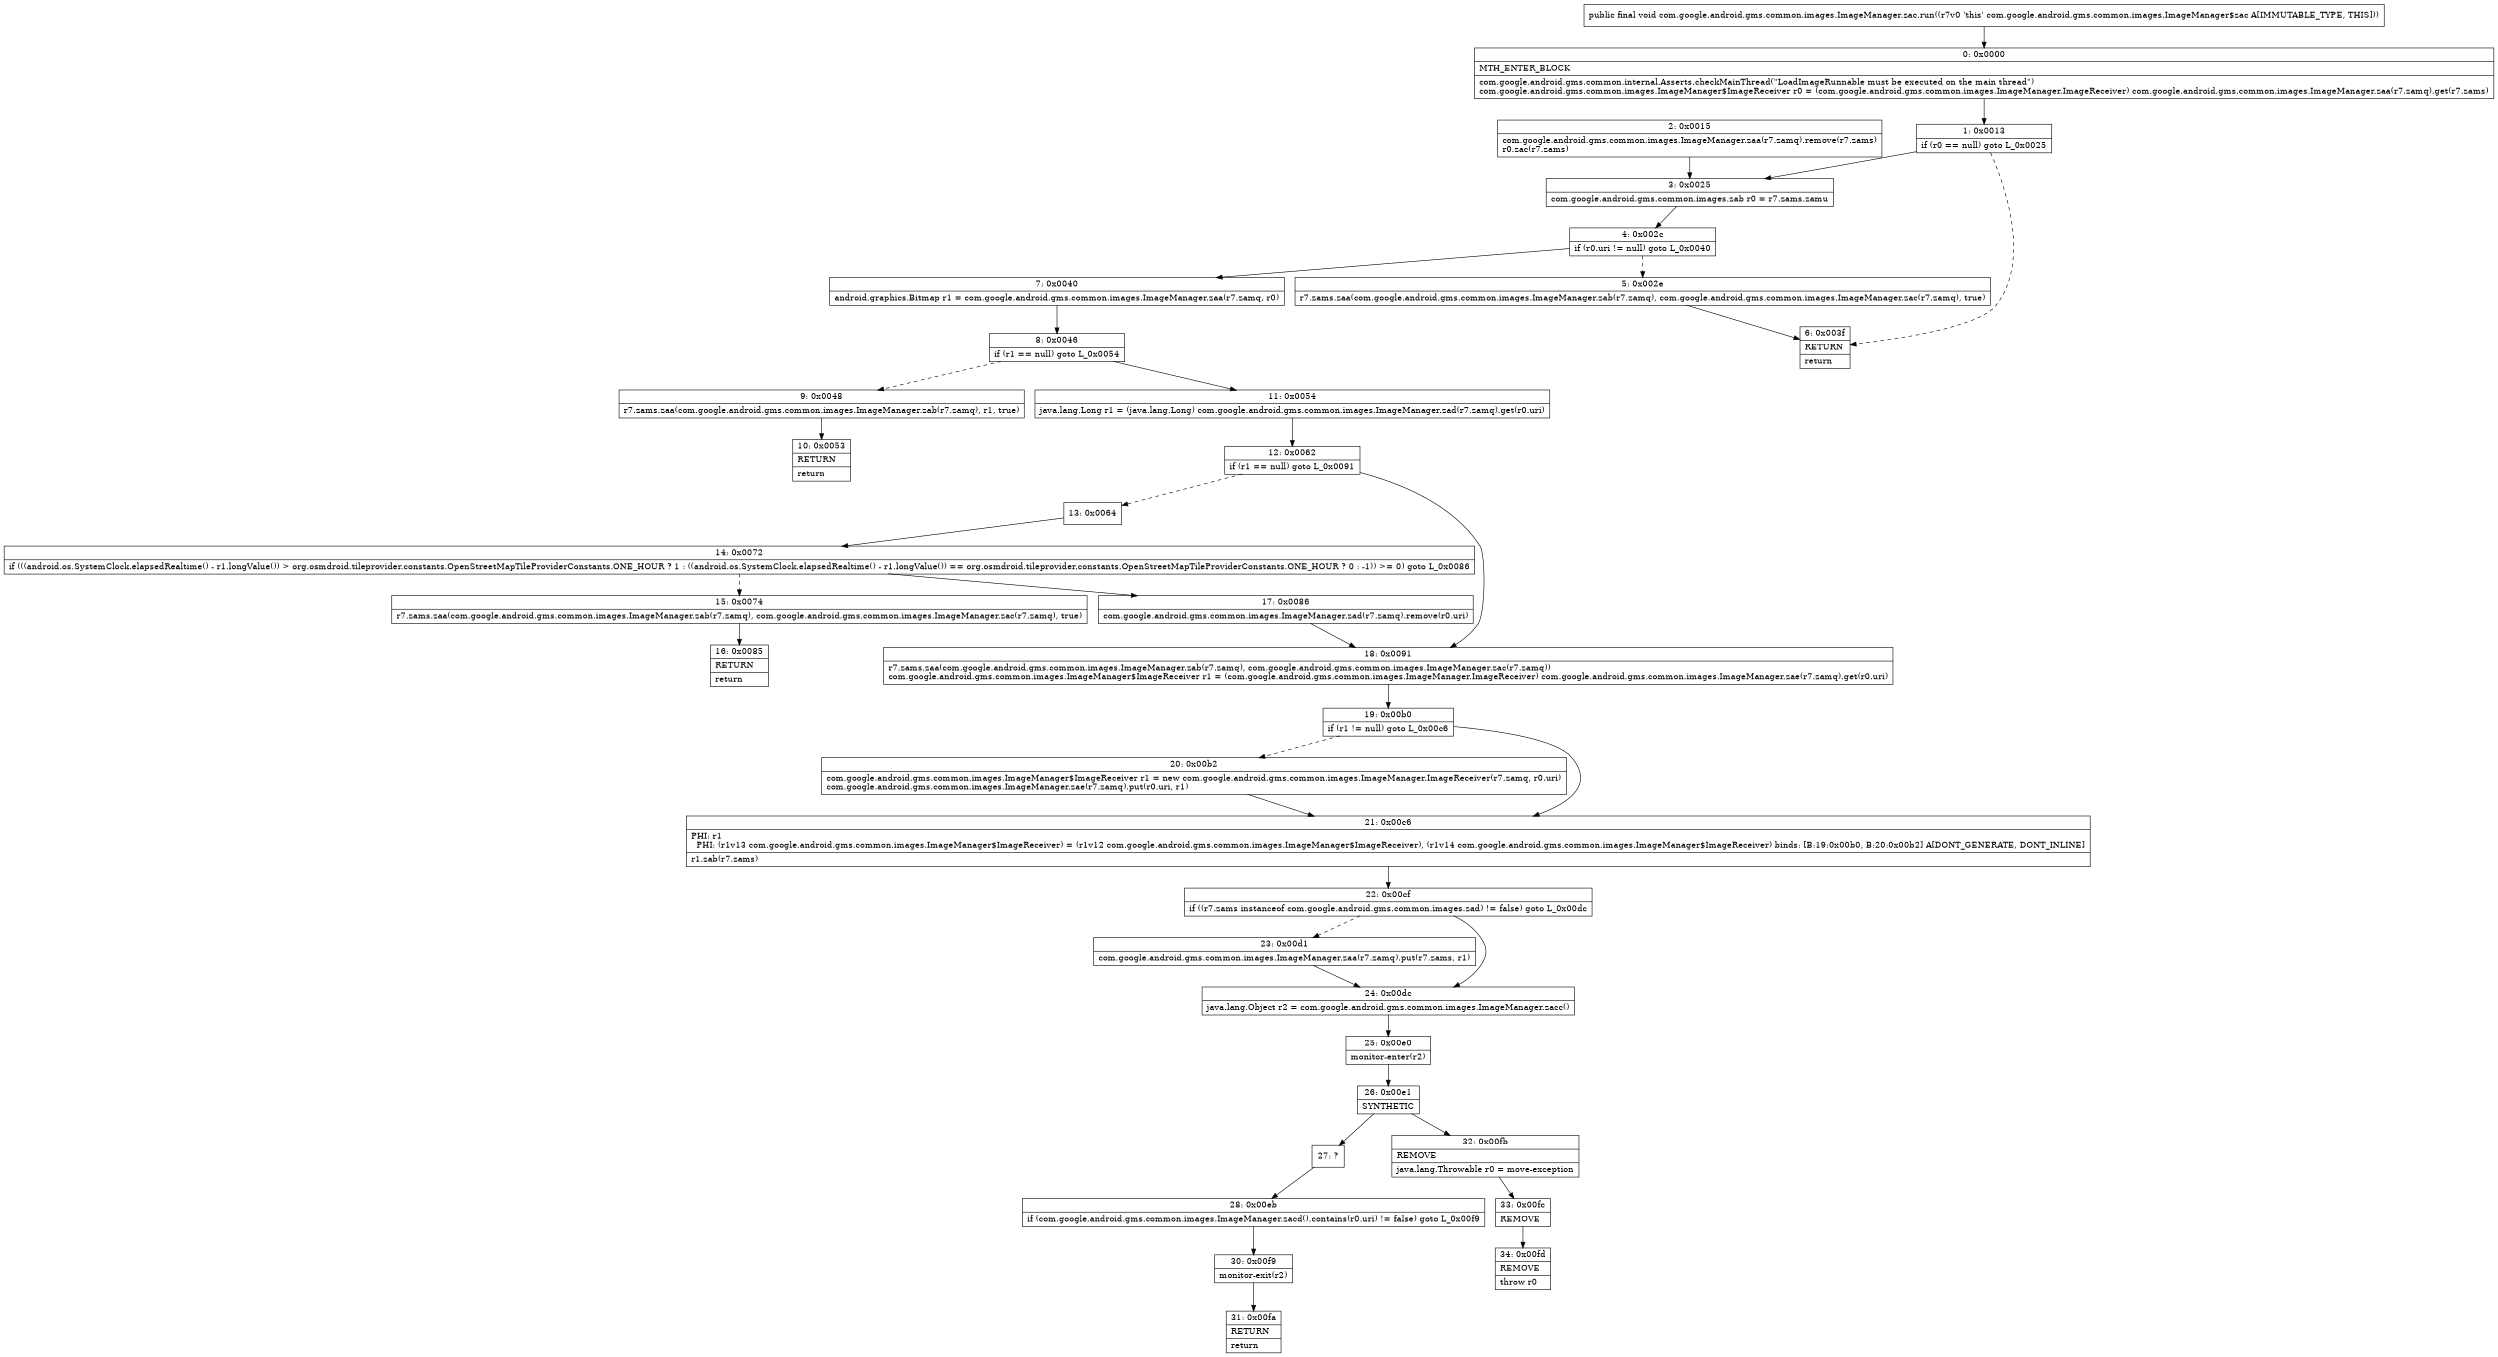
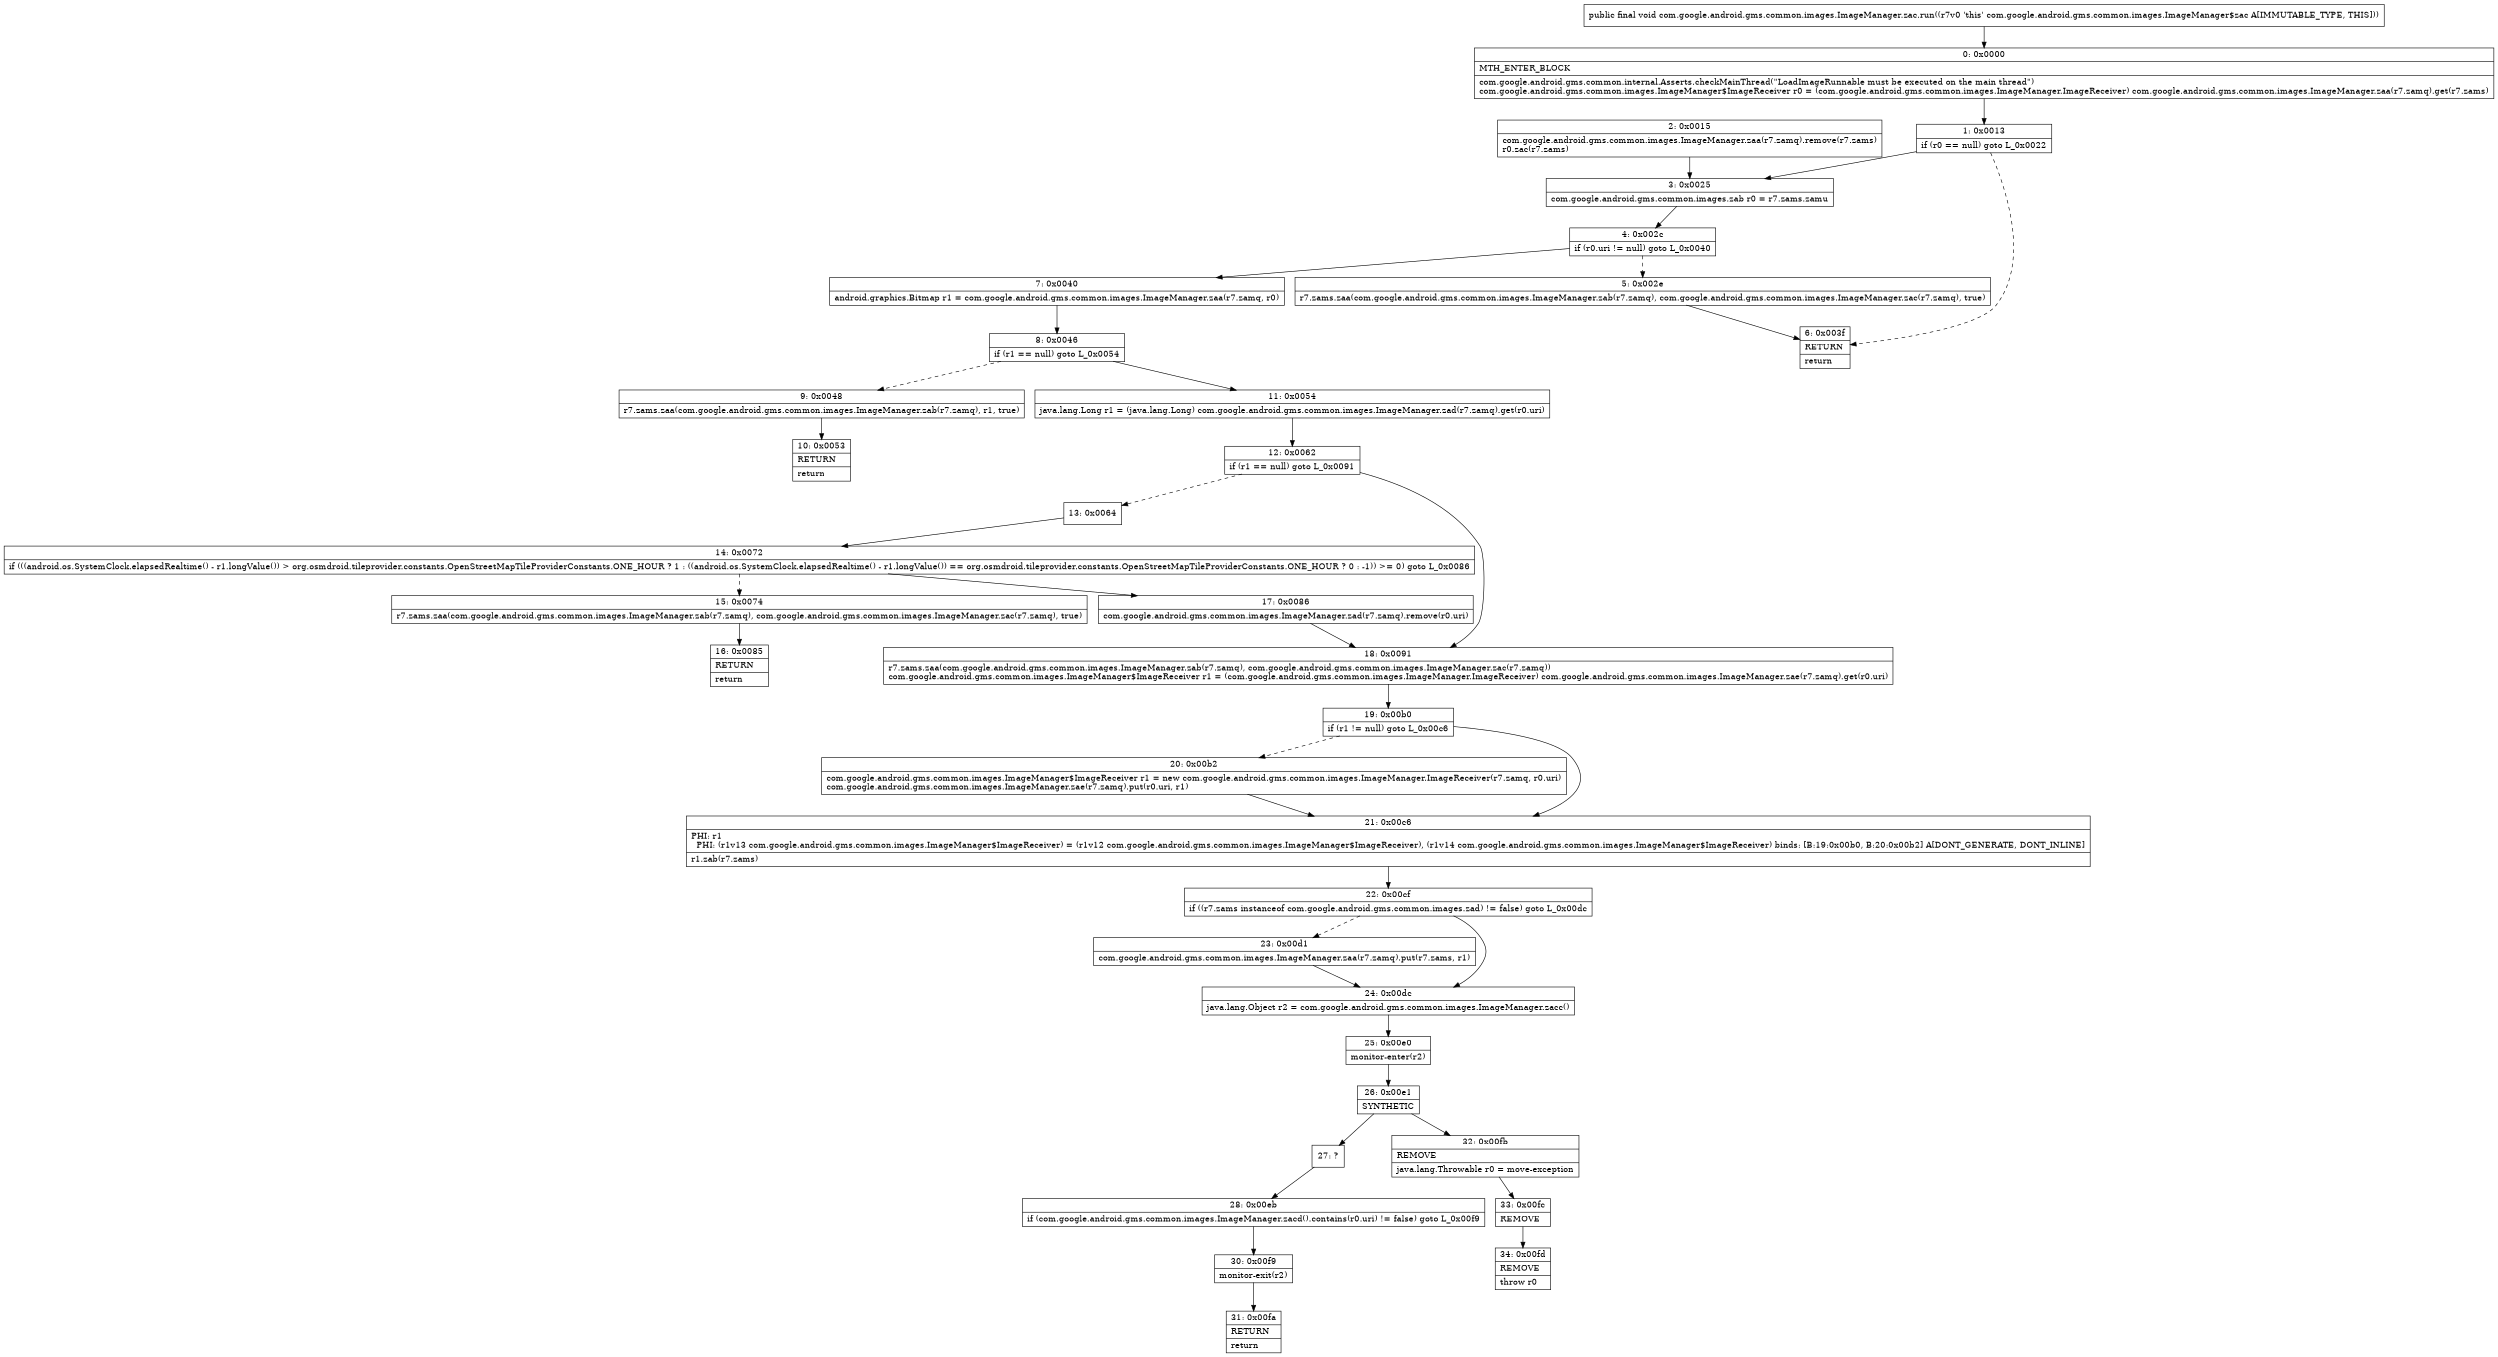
node "1: 0x0013": text "if (r0 == null) goto L_0x0025" -> "if (r0 == null) goto L_0x0022"
